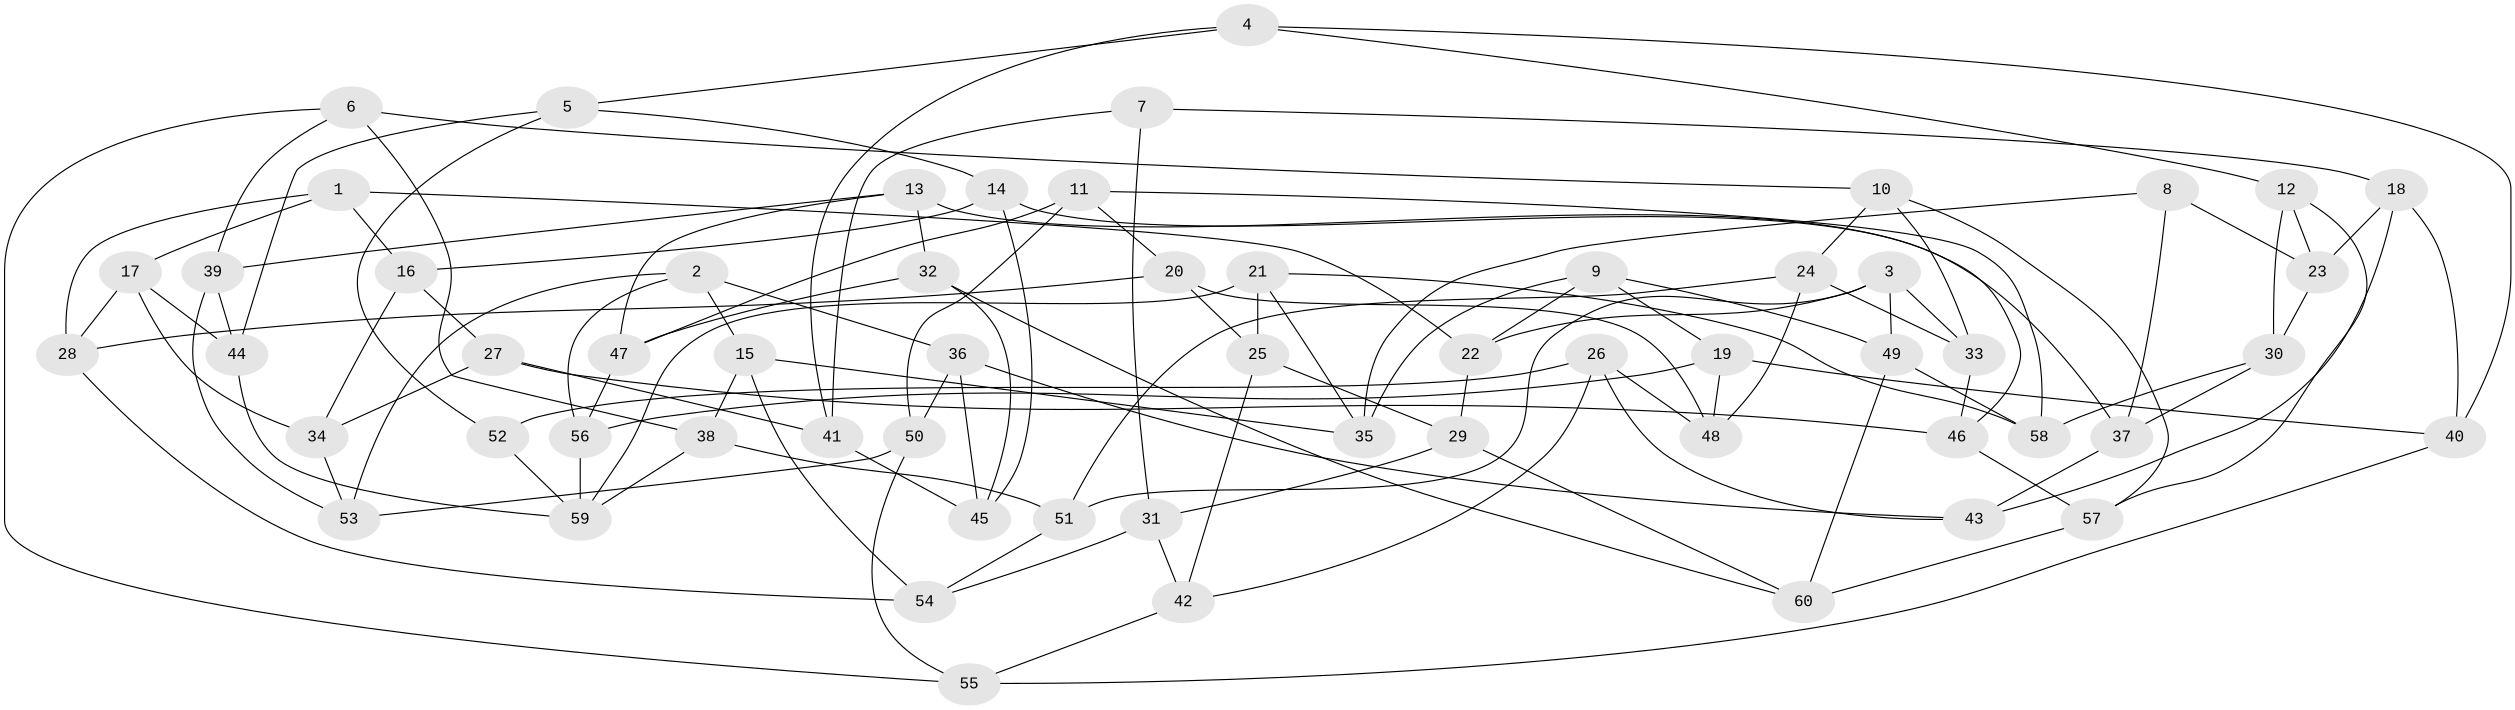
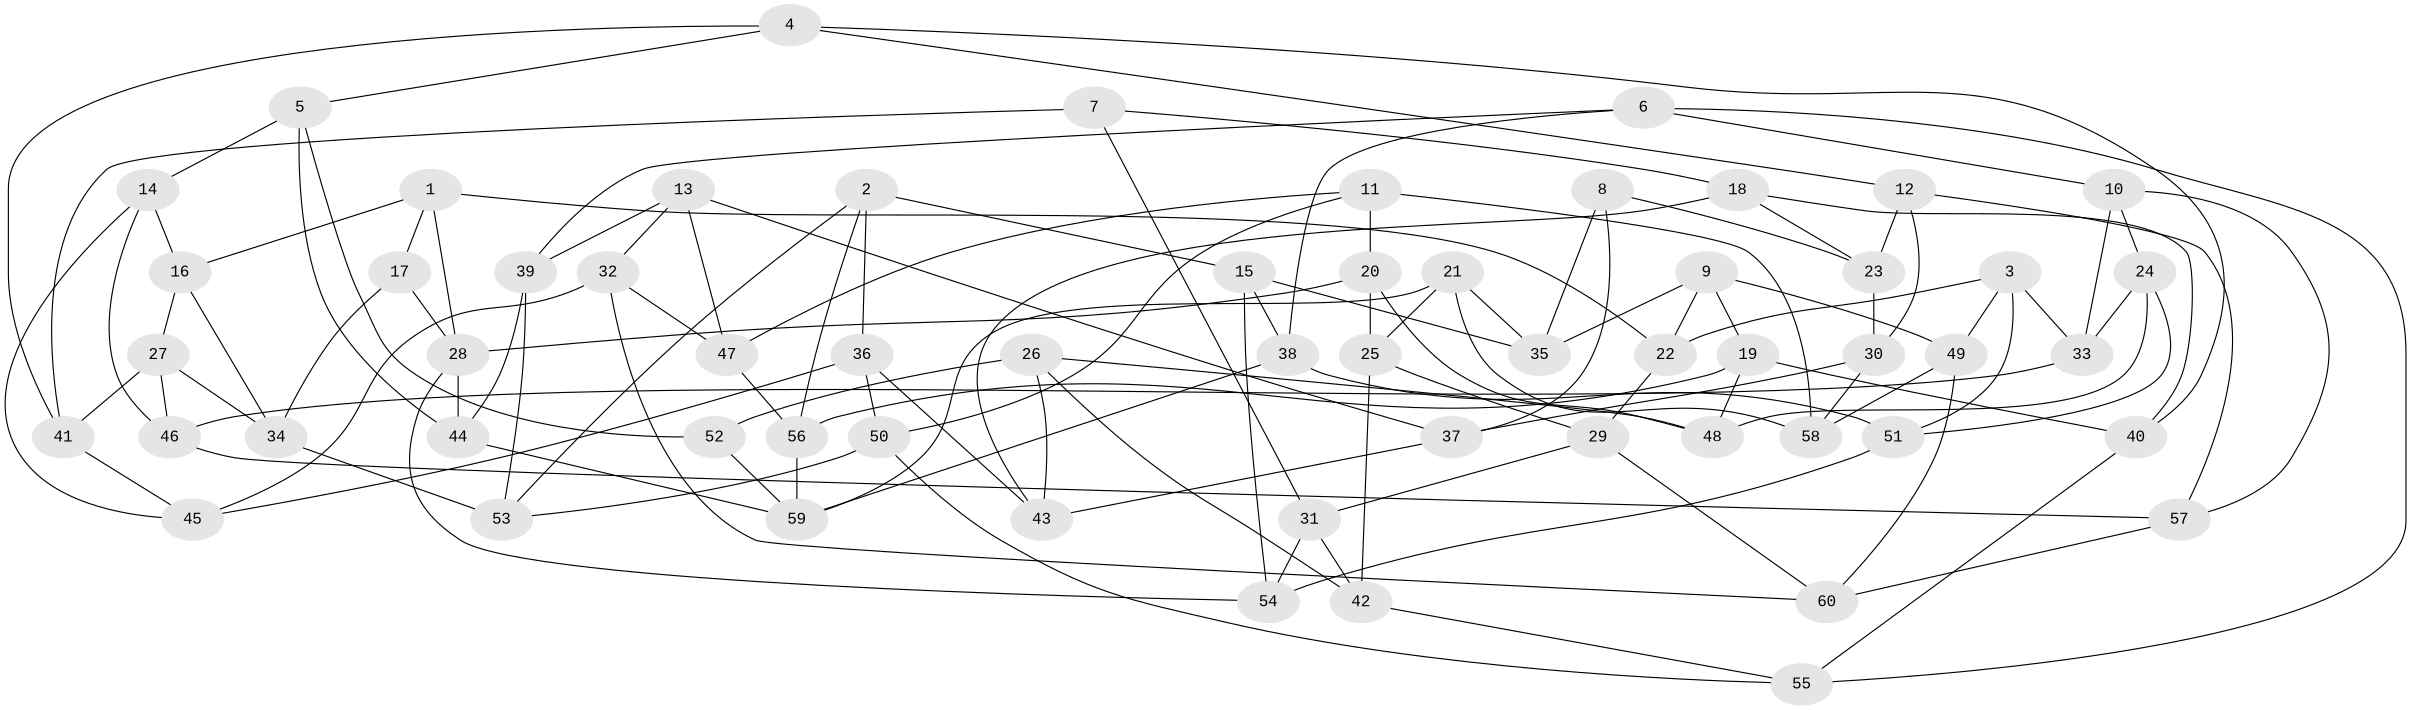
edge "17" -- "44": now "28" -- "44"
